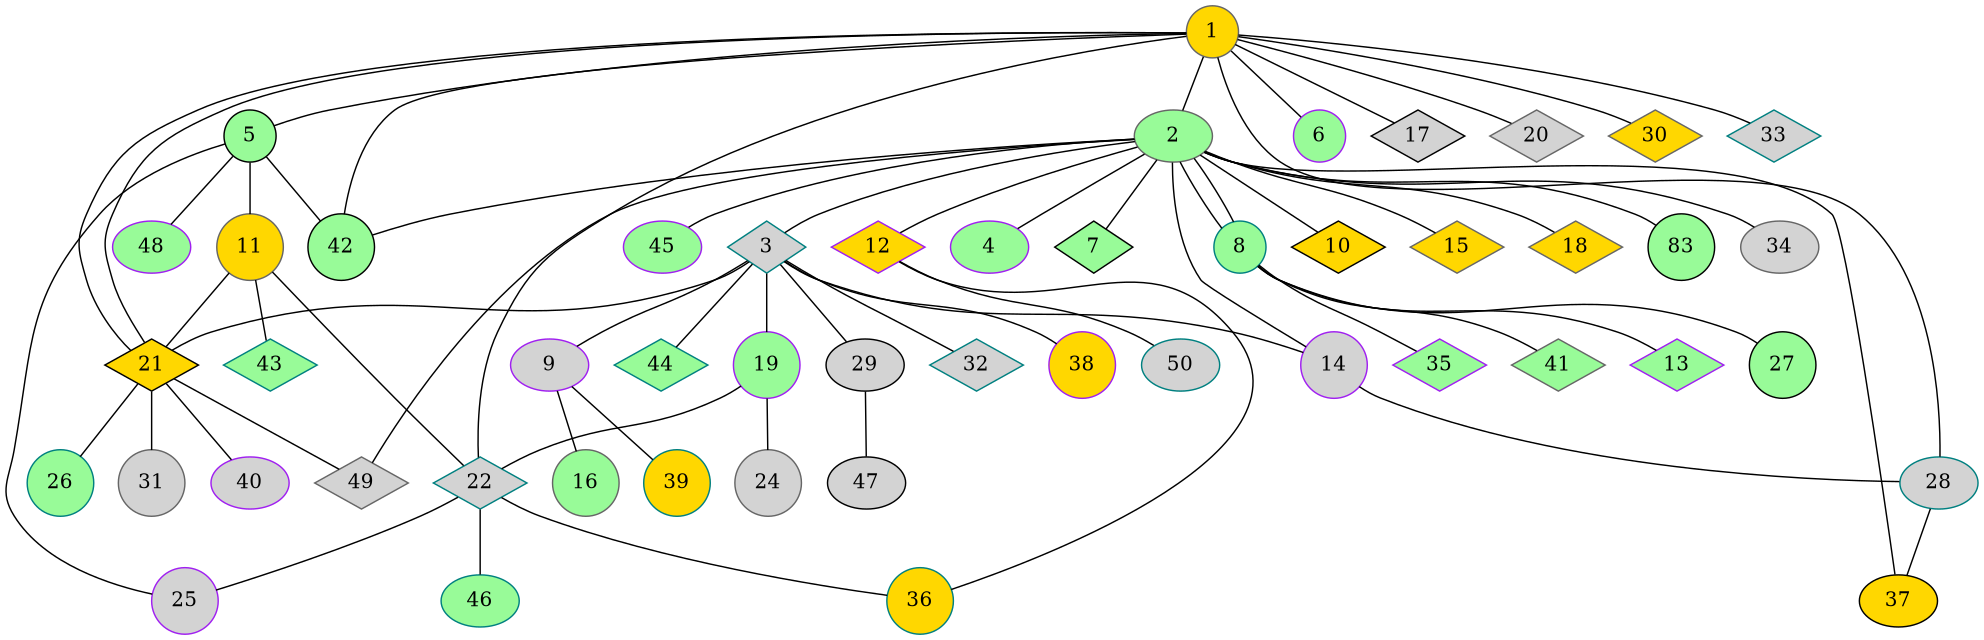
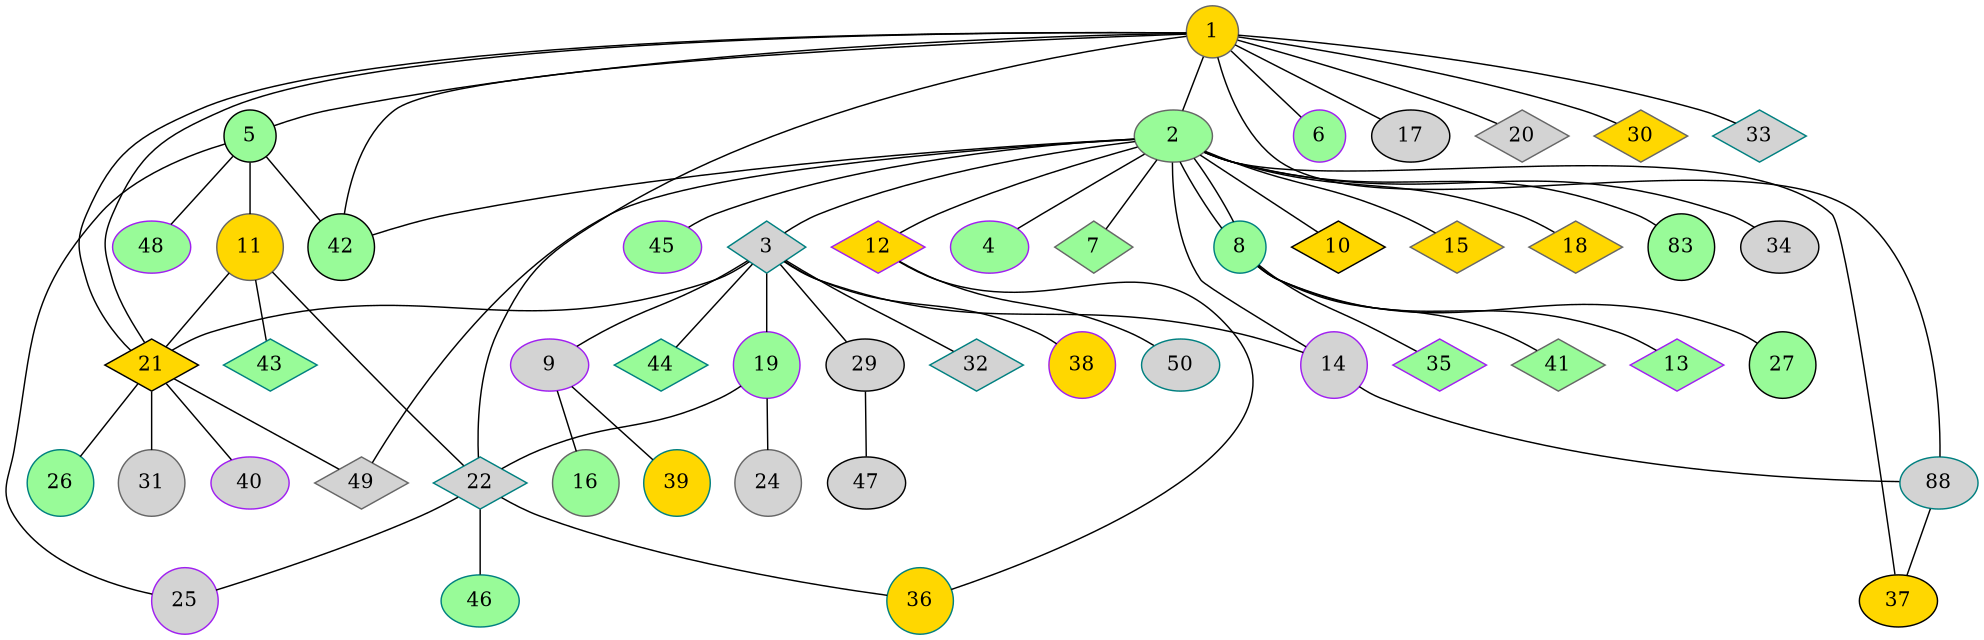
node "17": shape diamond -> ellipse
node "7": color black -> gray40
node "34": color gray40 -> black
node "28": label "28" -> "88"
